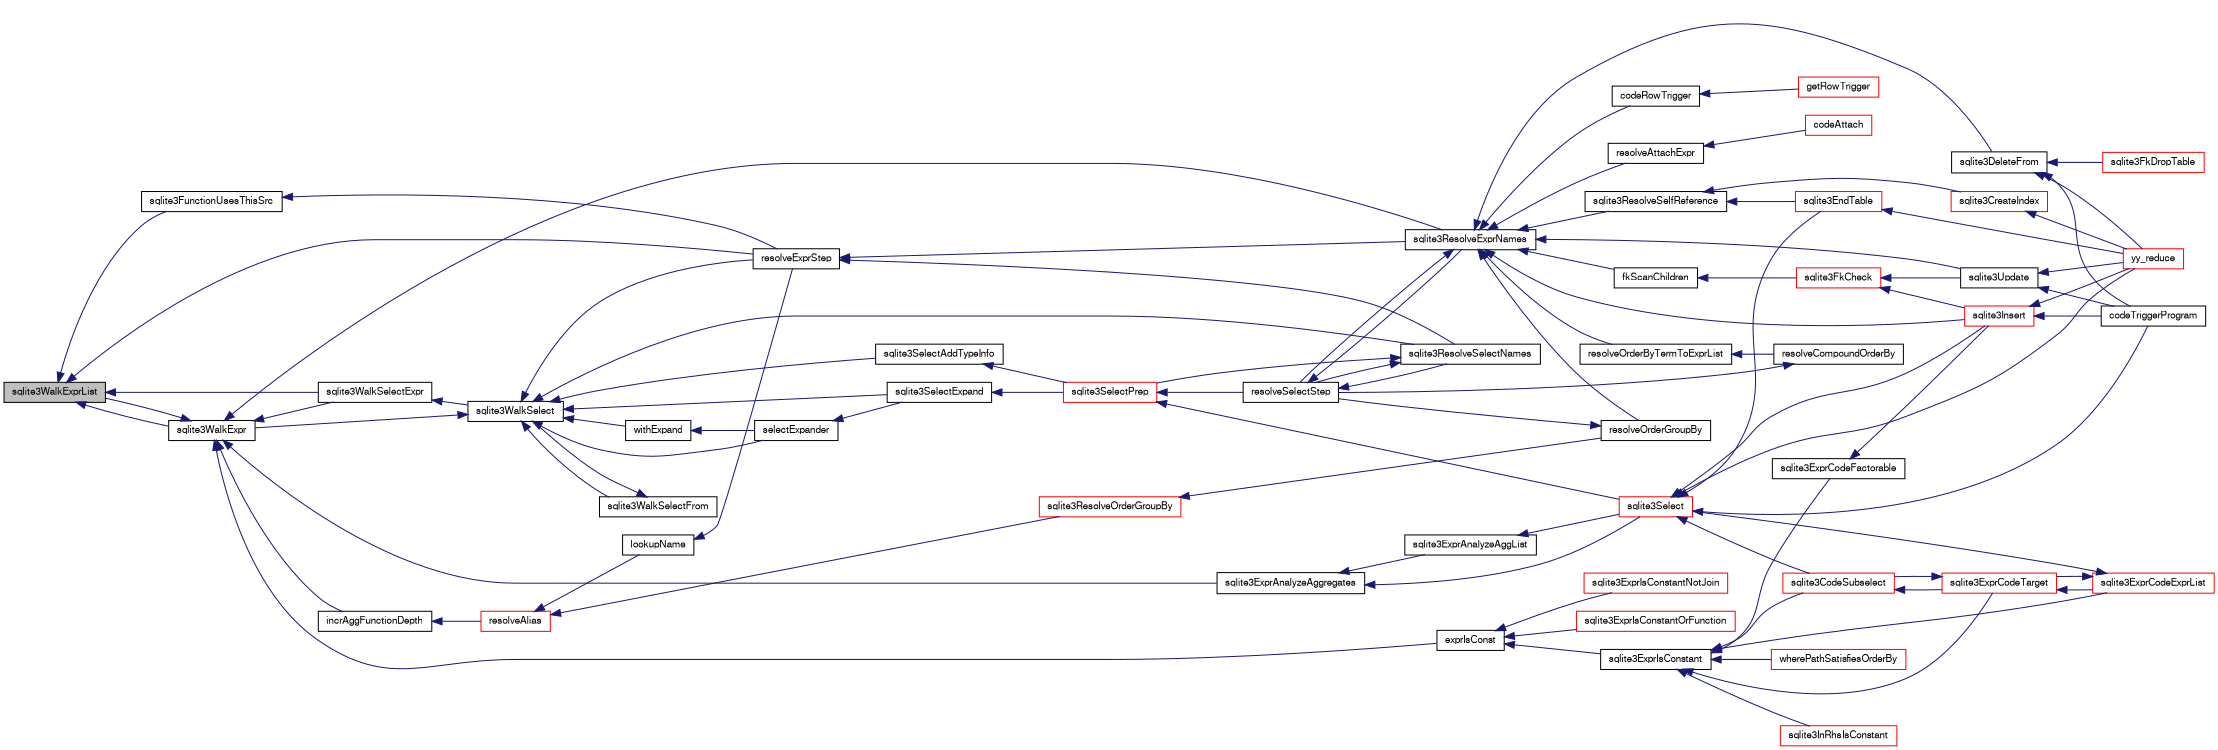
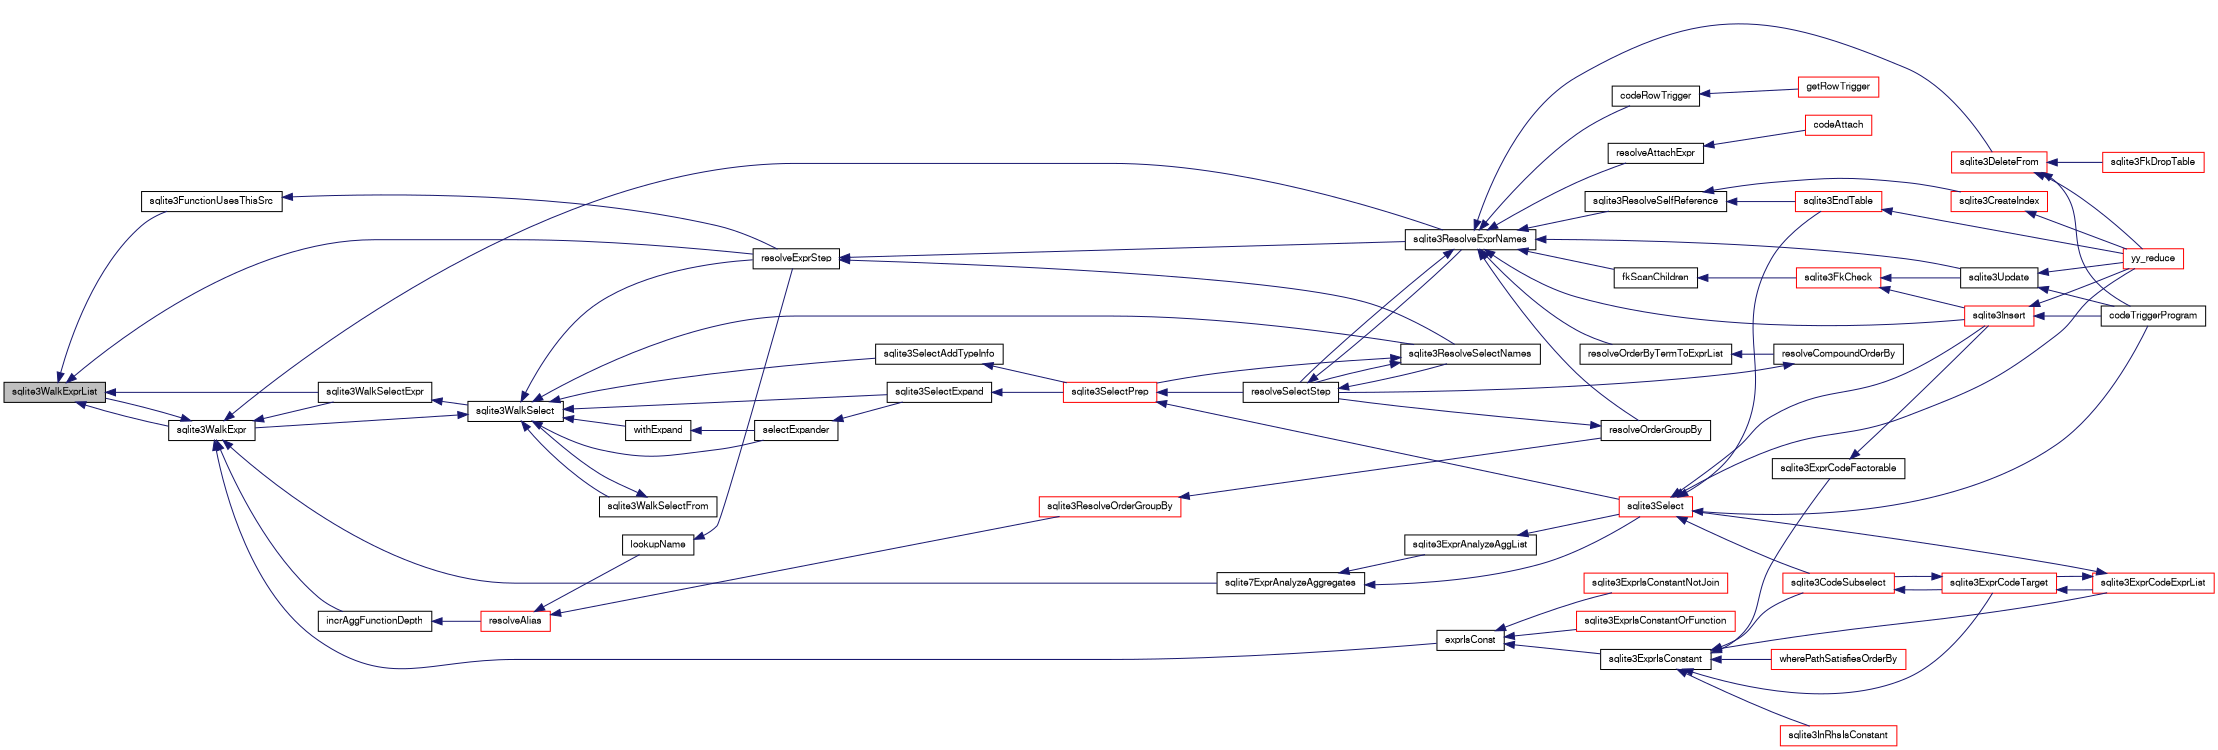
node "sqlite3DeleteFrom": color black -> red
node "sqlite3ExprAnalyzeAggregates": label "sqlite3ExprAnalyzeAggregates" -> "sqlite7ExprAnalyzeAggregates"
